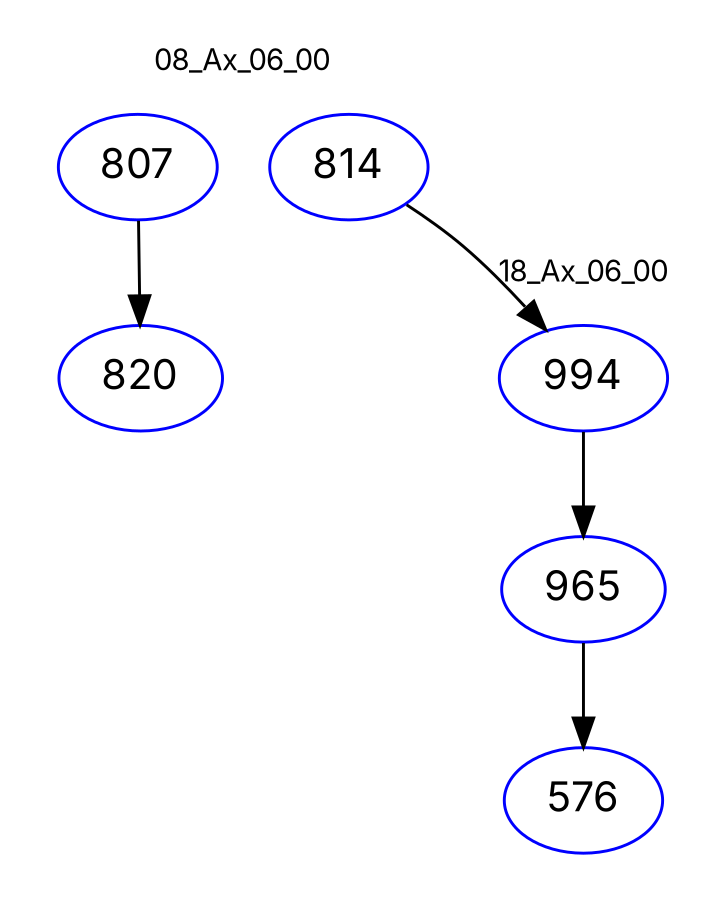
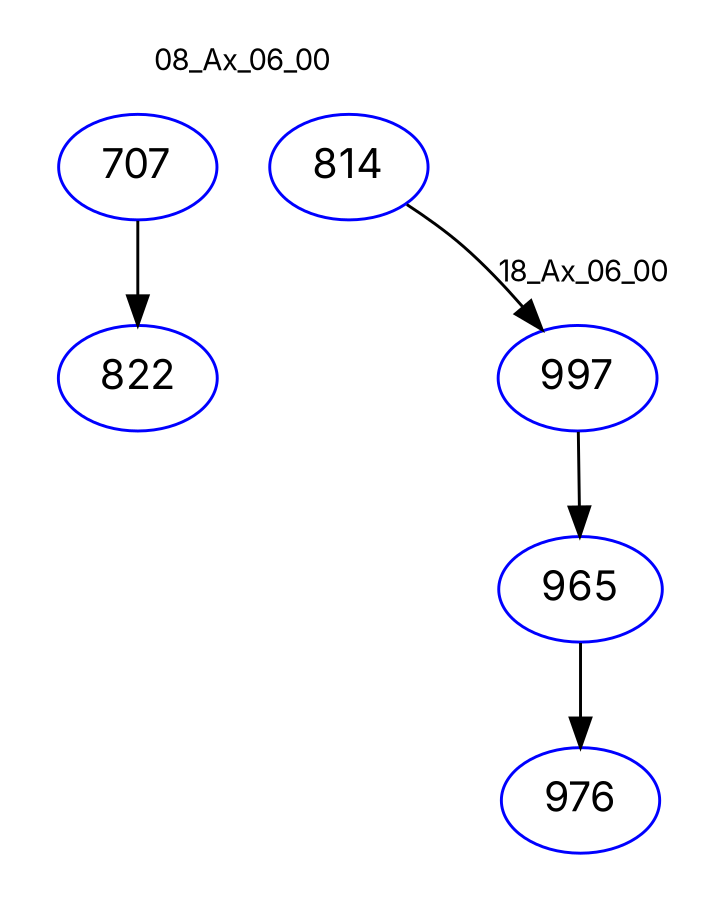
node "807": label "807" -> "707"
node "820": label "820" -> "822"
node "994": label "994" -> "997"
node "576": label "576" -> "976"
